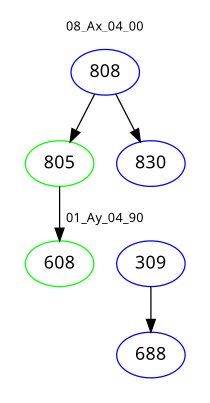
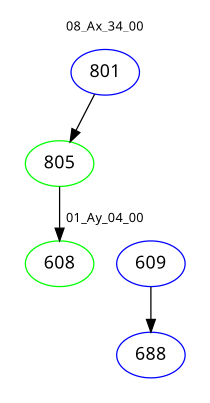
cluster "08_Ax_04_00": label "08_Ax_04_00" -> "08_Ax_34_00"
node "808": label "808" -> "801"
node "830": removed
cluster "01_Ay_04_90": label "01_Ay_04_90" -> "01_Ay_04_00"
node "309": label "309" -> "609"
